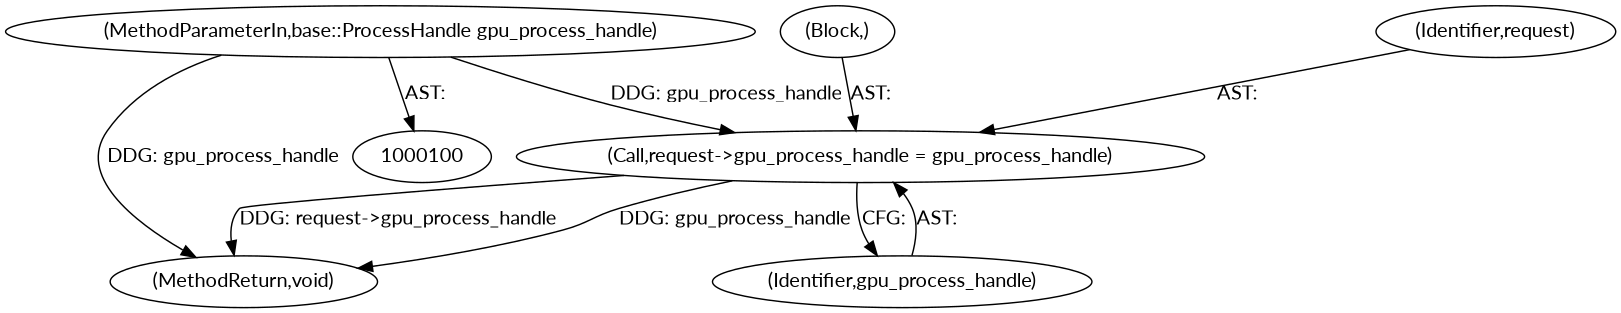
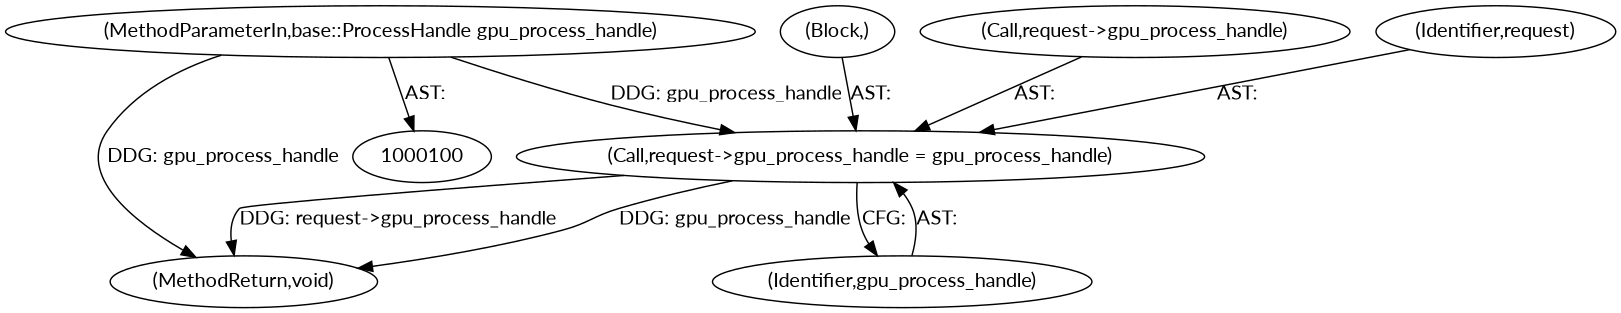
node "(Call,request->gpu_process_handle)": added
